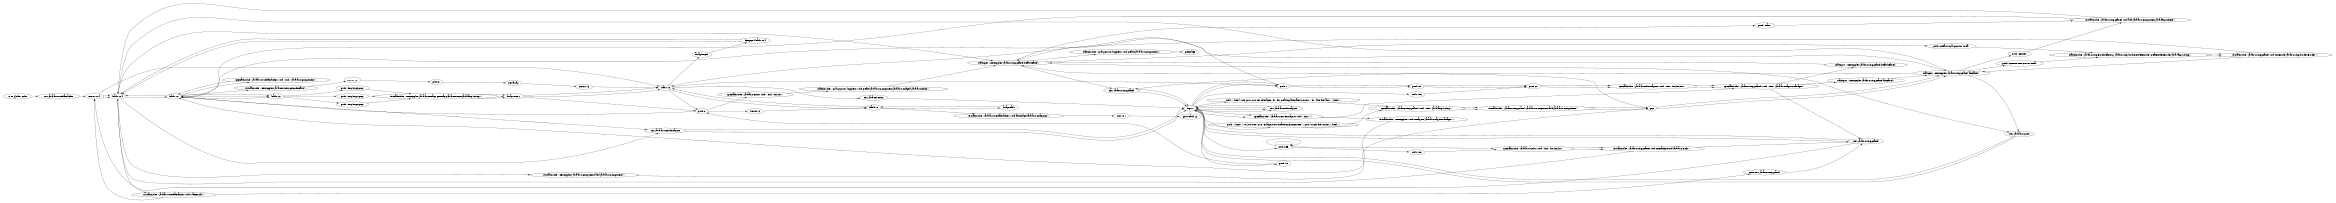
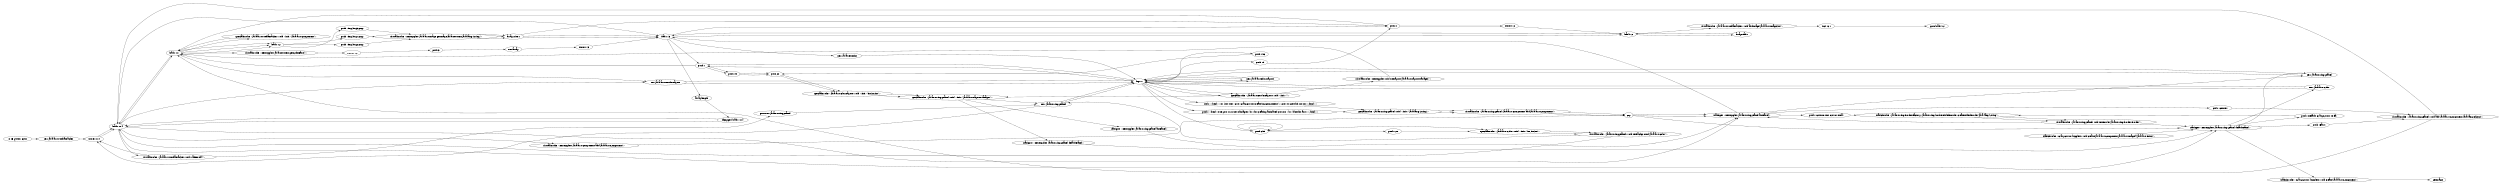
edge "store.r $r4" -> "load.r r3": now "load.r $r4" -> "load.r r3"
node "specialinvoke <java.awt.Point: void <init>(int,int)>": removed
edge "staticget <TestApplet: javax.swing.JPanel antPanel>" -> "new java.awt.Color": removed
